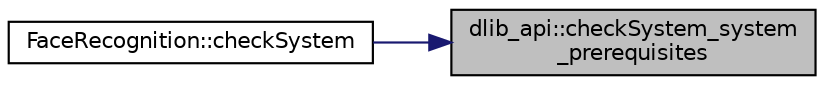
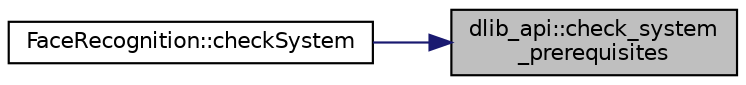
node "dlib_api::checkSystem_system _prerequisites": label "dlib_api::checkSystem_system _prerequisites" -> "dlib_api::check_system _prerequisites"
